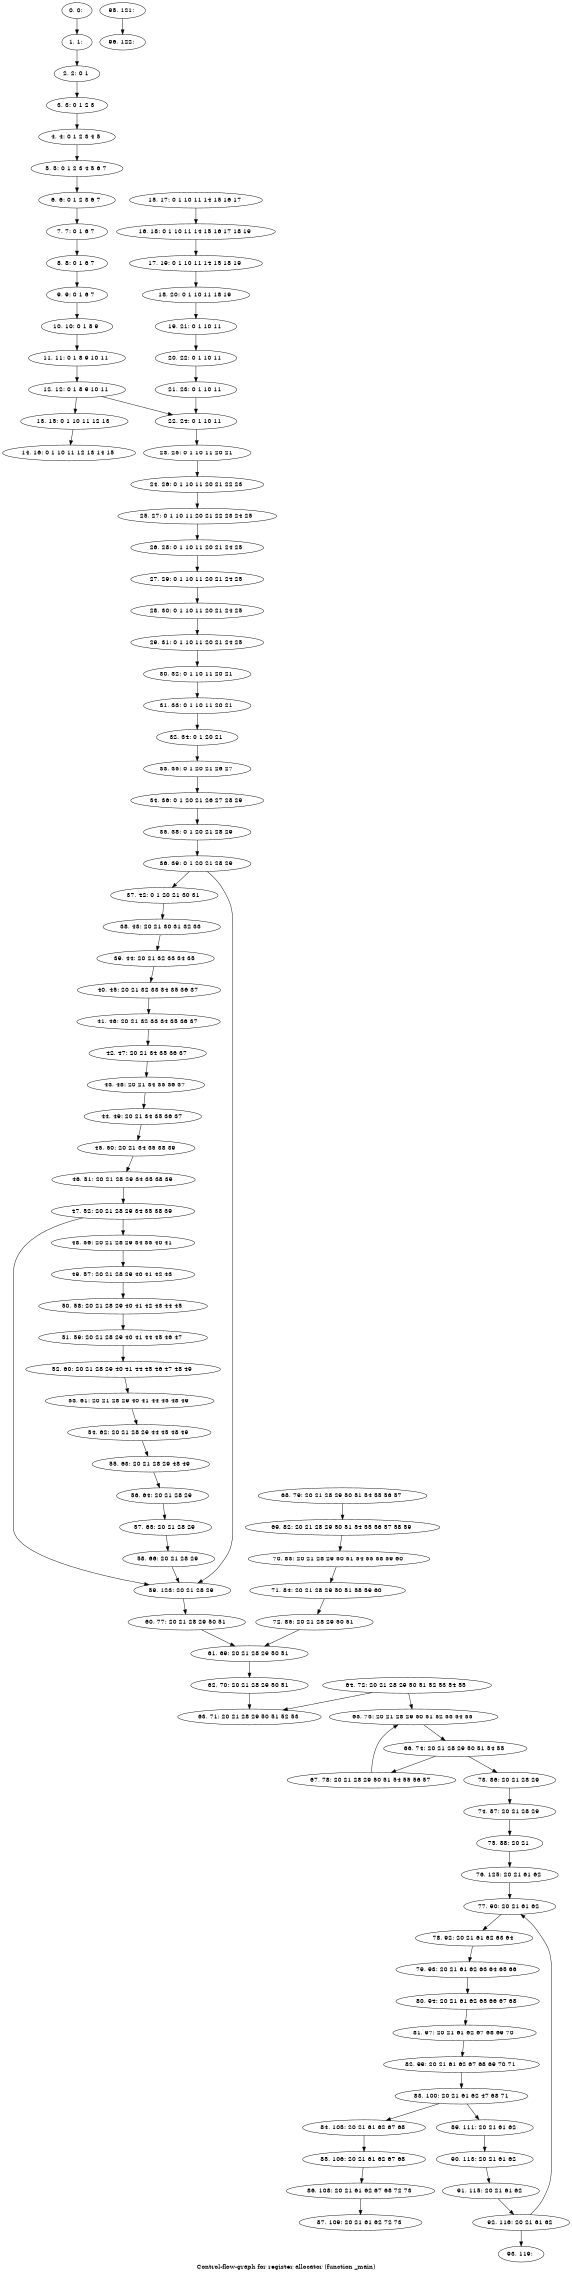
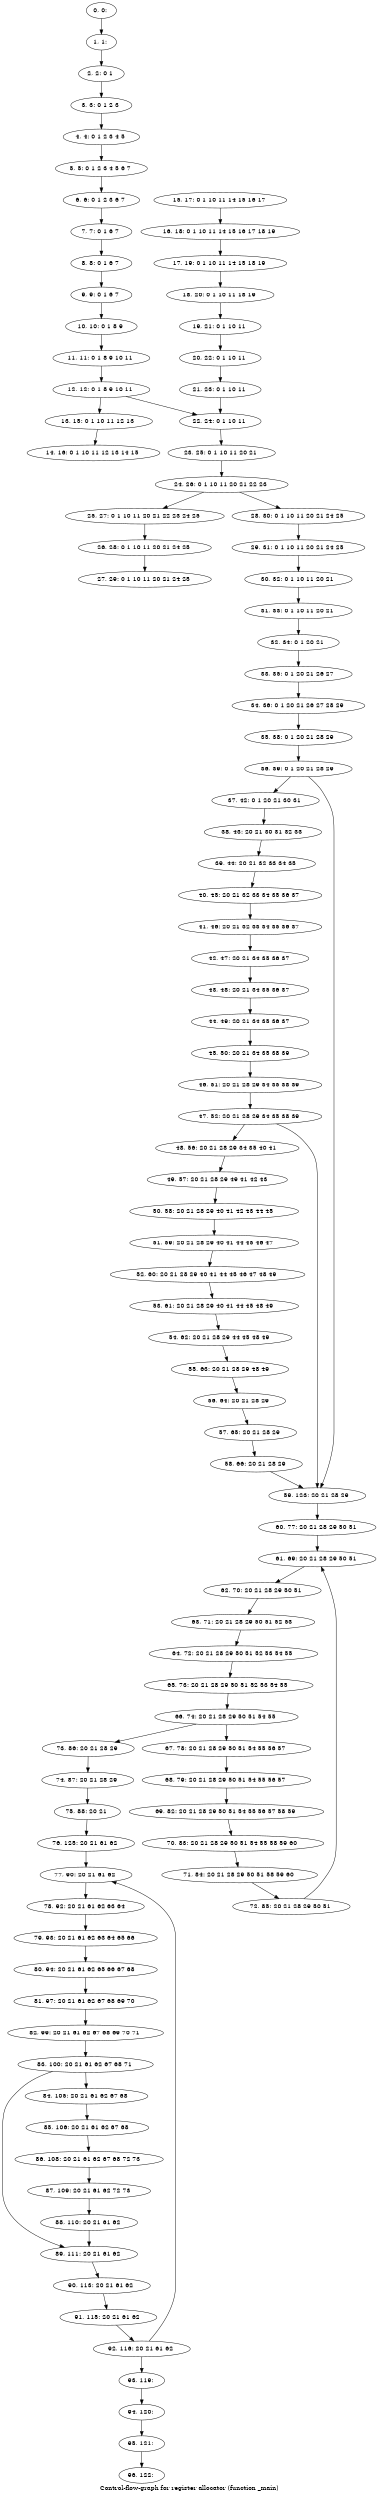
edge "27, 29: 0 1 10 11 20 21 24 25" -> "28, 30: 0 1 10 11 20 21 24 25": now "24, 26: 0 1 10 11 20 21 22 23" -> "28, 30: 0 1 10 11 20 21 24 25"
node "49, 57: 20 21 28 29 40 41 42 43": label "49, 57: 20 21 28 29 40 41 42 43" -> "49, 57: 20 21 28 29 49 41 42 43"
edge "64, 72: 20 21 28 29 50 51 52 53 54 55" -> "63, 71: 20 21 28 29 50 51 52 53": reversed
edge "67, 78: 20 21 28 29 50 51 54 55 56 57" -> "65, 73: 20 21 28 29 50 51 52 53 54 55": now "67, 78: 20 21 28 29 50 51 54 55 56 57" -> "68, 79: 20 21 28 29 50 51 54 55 56 57"
node "83, 100: 20 21 61 62 47 68 71": label "83, 100: 20 21 61 62 47 68 71" -> "83, 100: 20 21 61 62 67 68 71"
node "88, 110: 20 21 61 62": added
node "94, 120:": added
